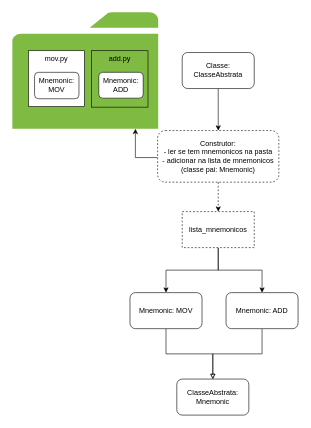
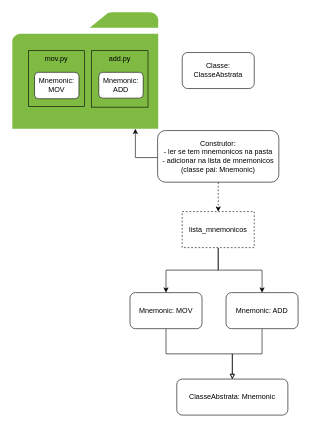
node "mov.py": fillcolor #ffffff -> #7fba42
edge "Classe: ClasseAbstrata" -> "Construtor: - ler se tem mnemonicos na pasta - adicionar na lista de mnemonicos (classe pai: Mnemonic)": removed
node "Construtor: - ler se tem mnemonicos na pasta - adicionar na lista de mnemonicos (classe pai: Mnemonic)": style dashed -> solid
node "ClasseAbstrata: Mnemonic": size 72x36 -> 111x36
